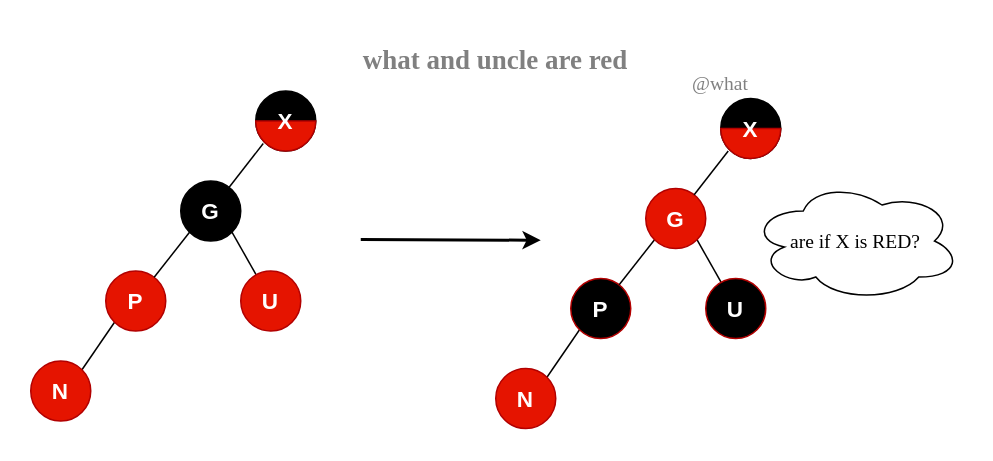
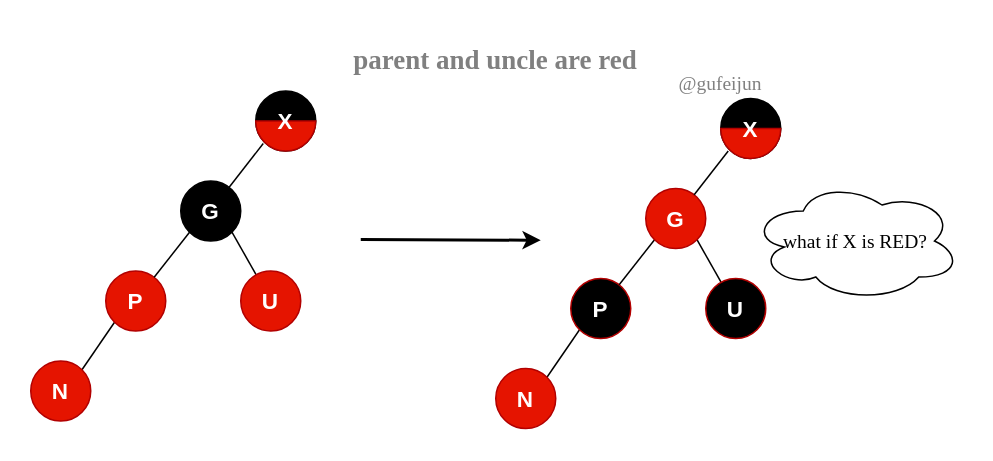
node "what and uncle are red": label "what and uncle are red" -> "parent and uncle are red"
node "@what": label "@what" -> "@gufeijun"
node "are if X is RED?": label "are if X is RED?" -> "what if X is RED?"
